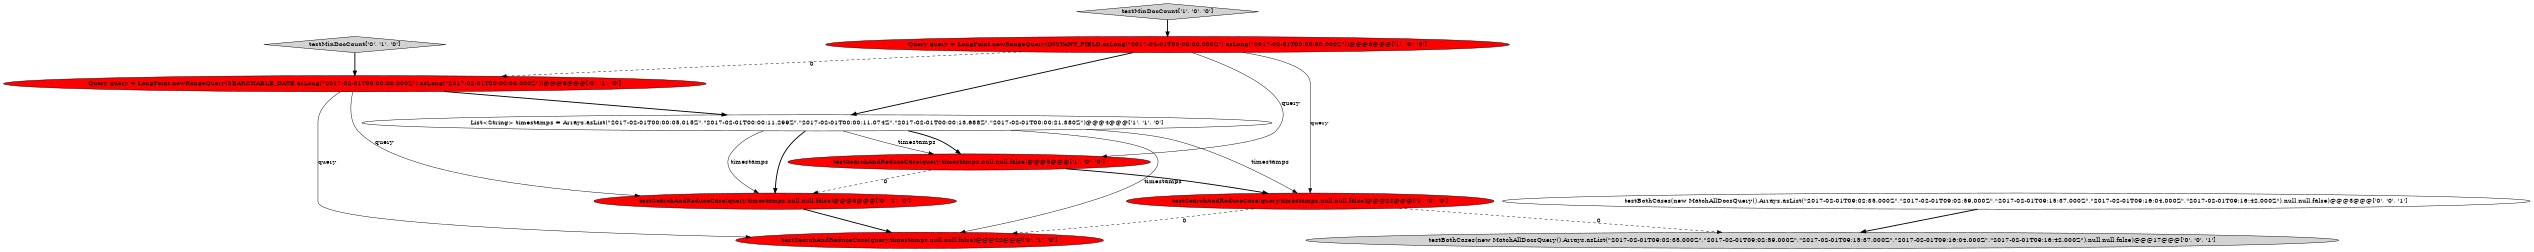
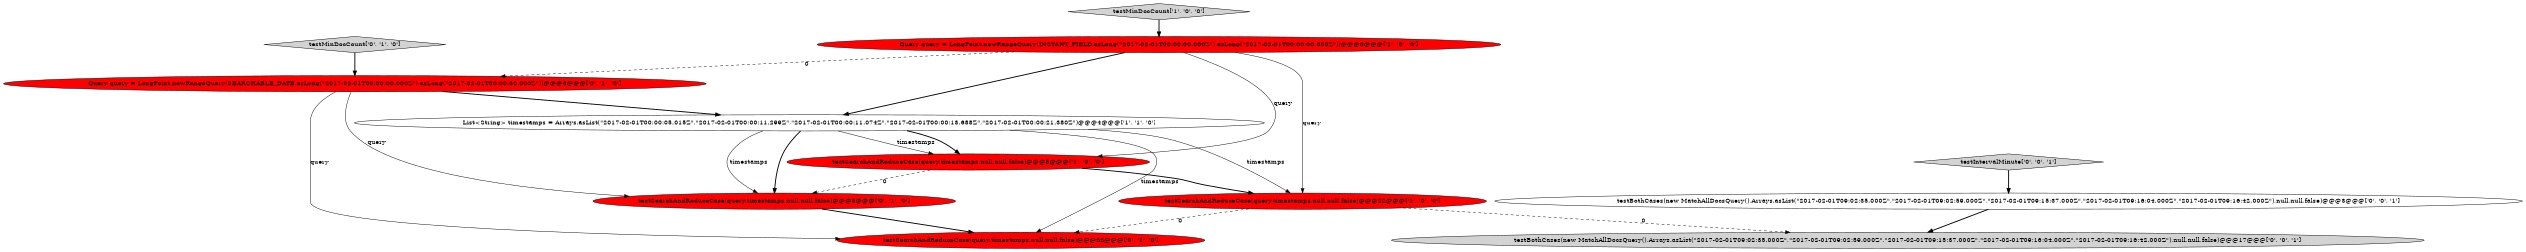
node "testIntervalMinute['0', '0', '1']": added
